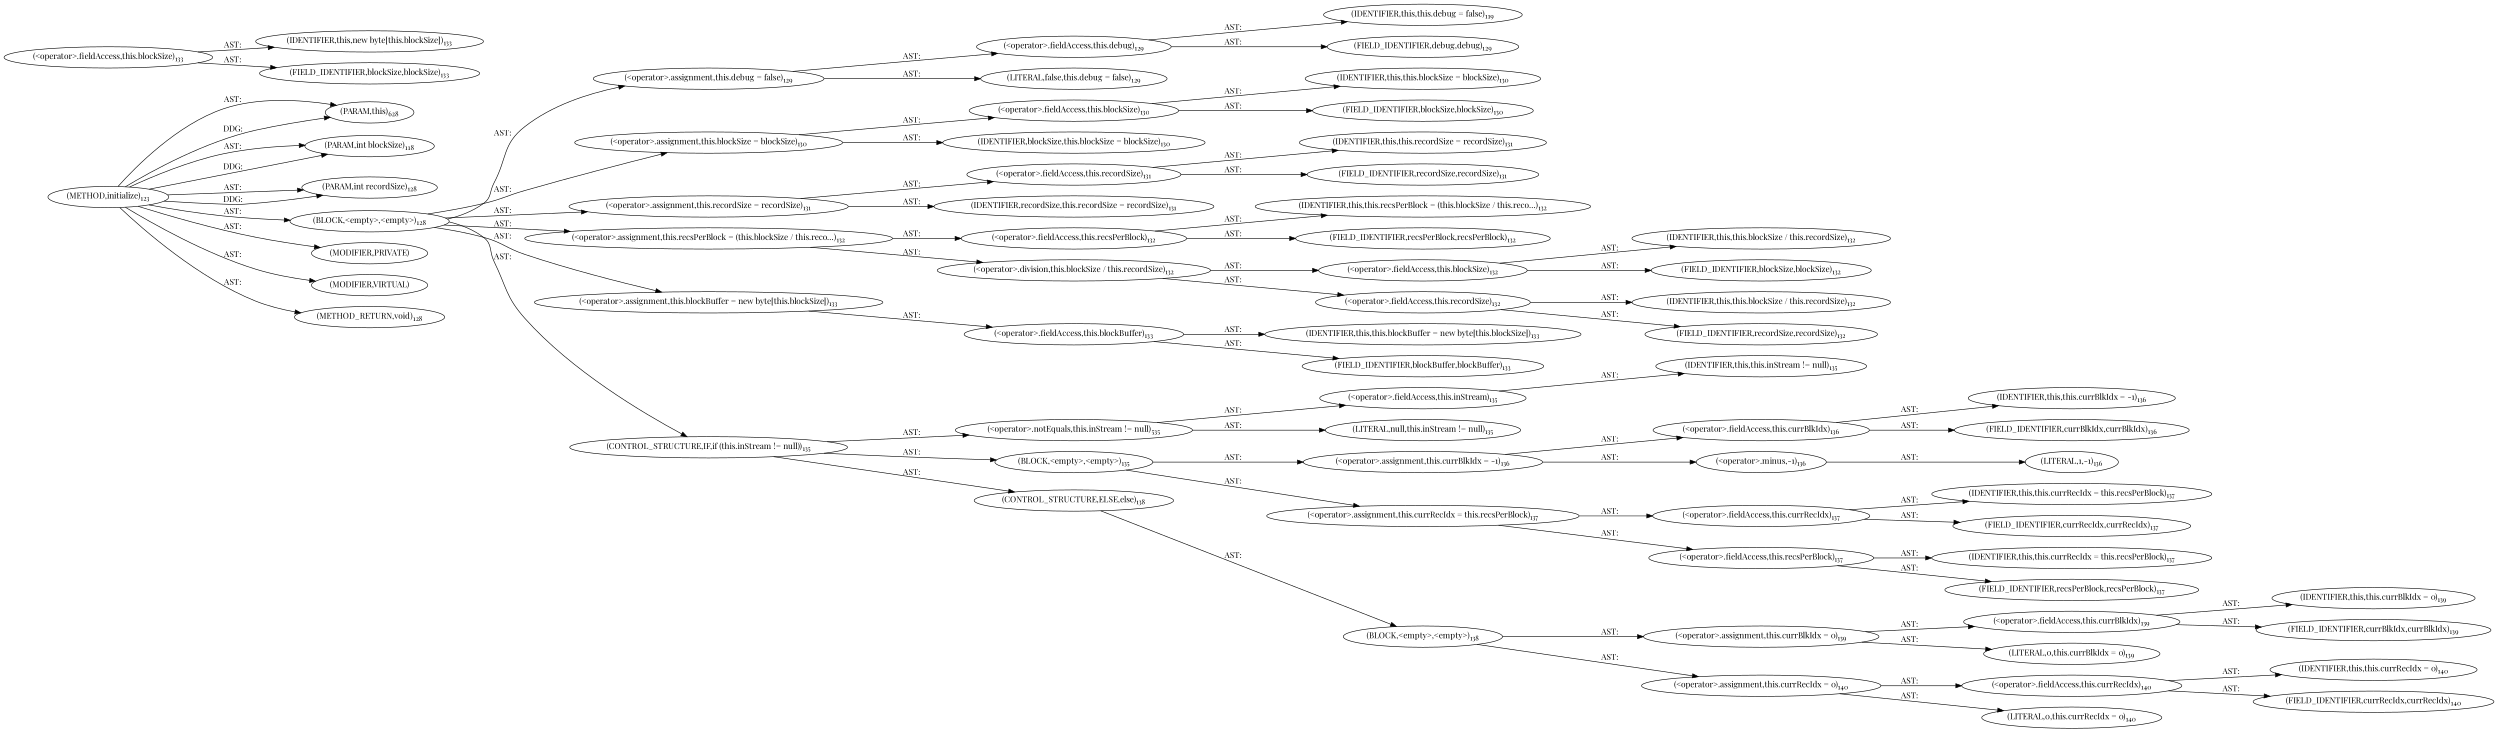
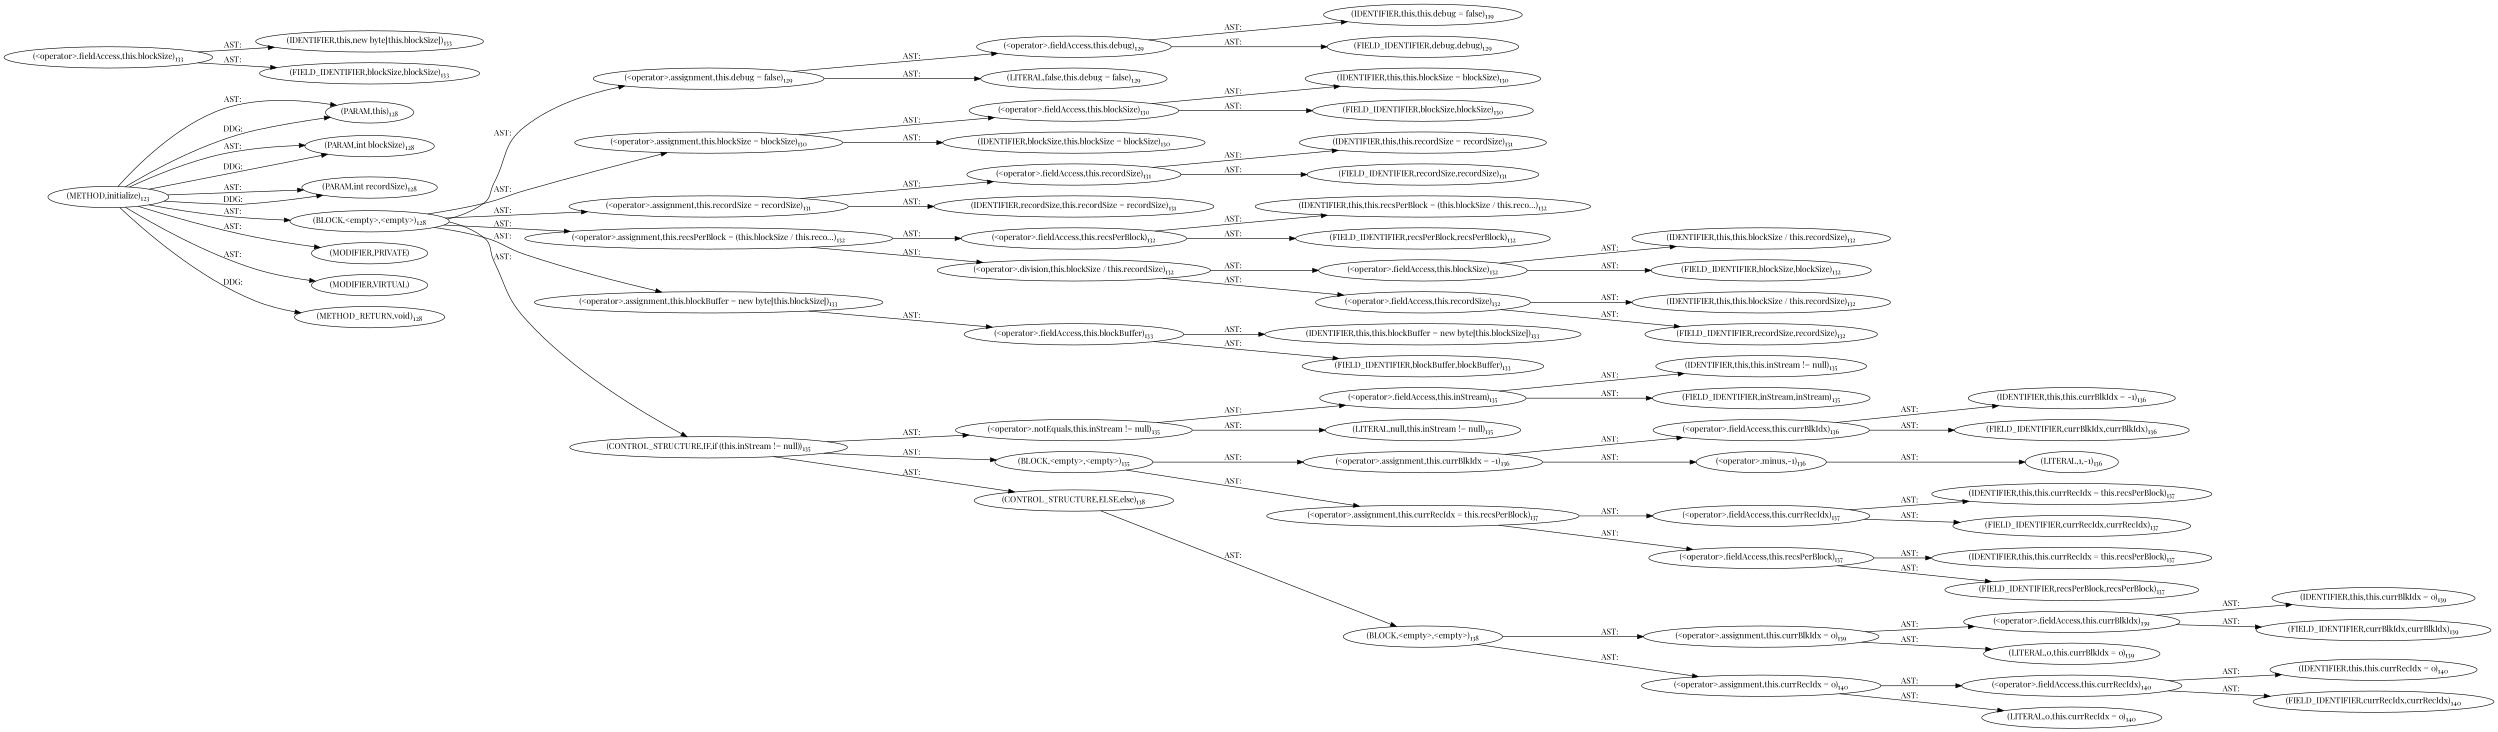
node "(PARAM,this)": text "628" -> "128"
node "(PARAM,int blockSize)": text "118" -> "128"
edge "(METHOD,initialize)" -> "(METHOD_RETURN,void)": label "AST: " -> "DDG: "
node "(FIELD_IDENTIFIER,inStream,inStream)": added
node "(<operator>.notEquals,this.inStream != null)": text "535" -> "135"
